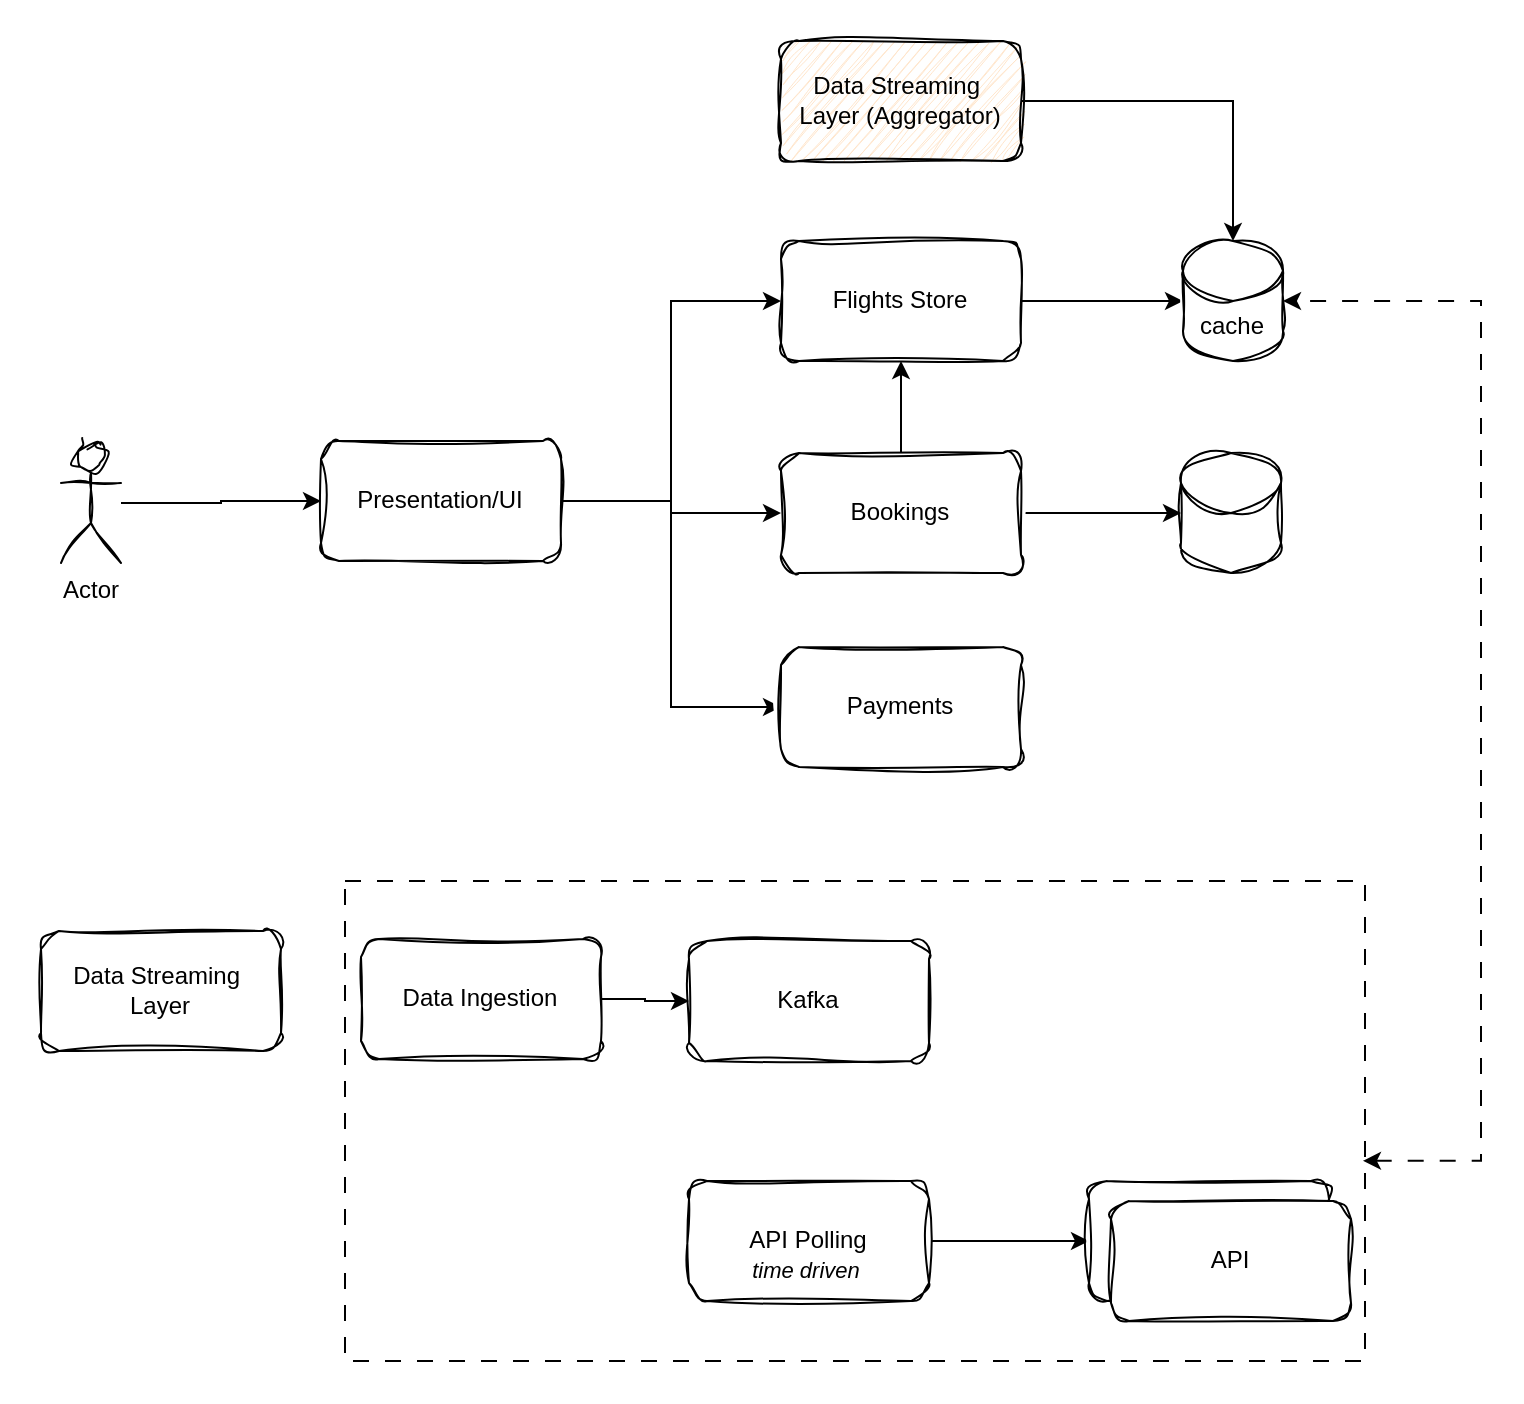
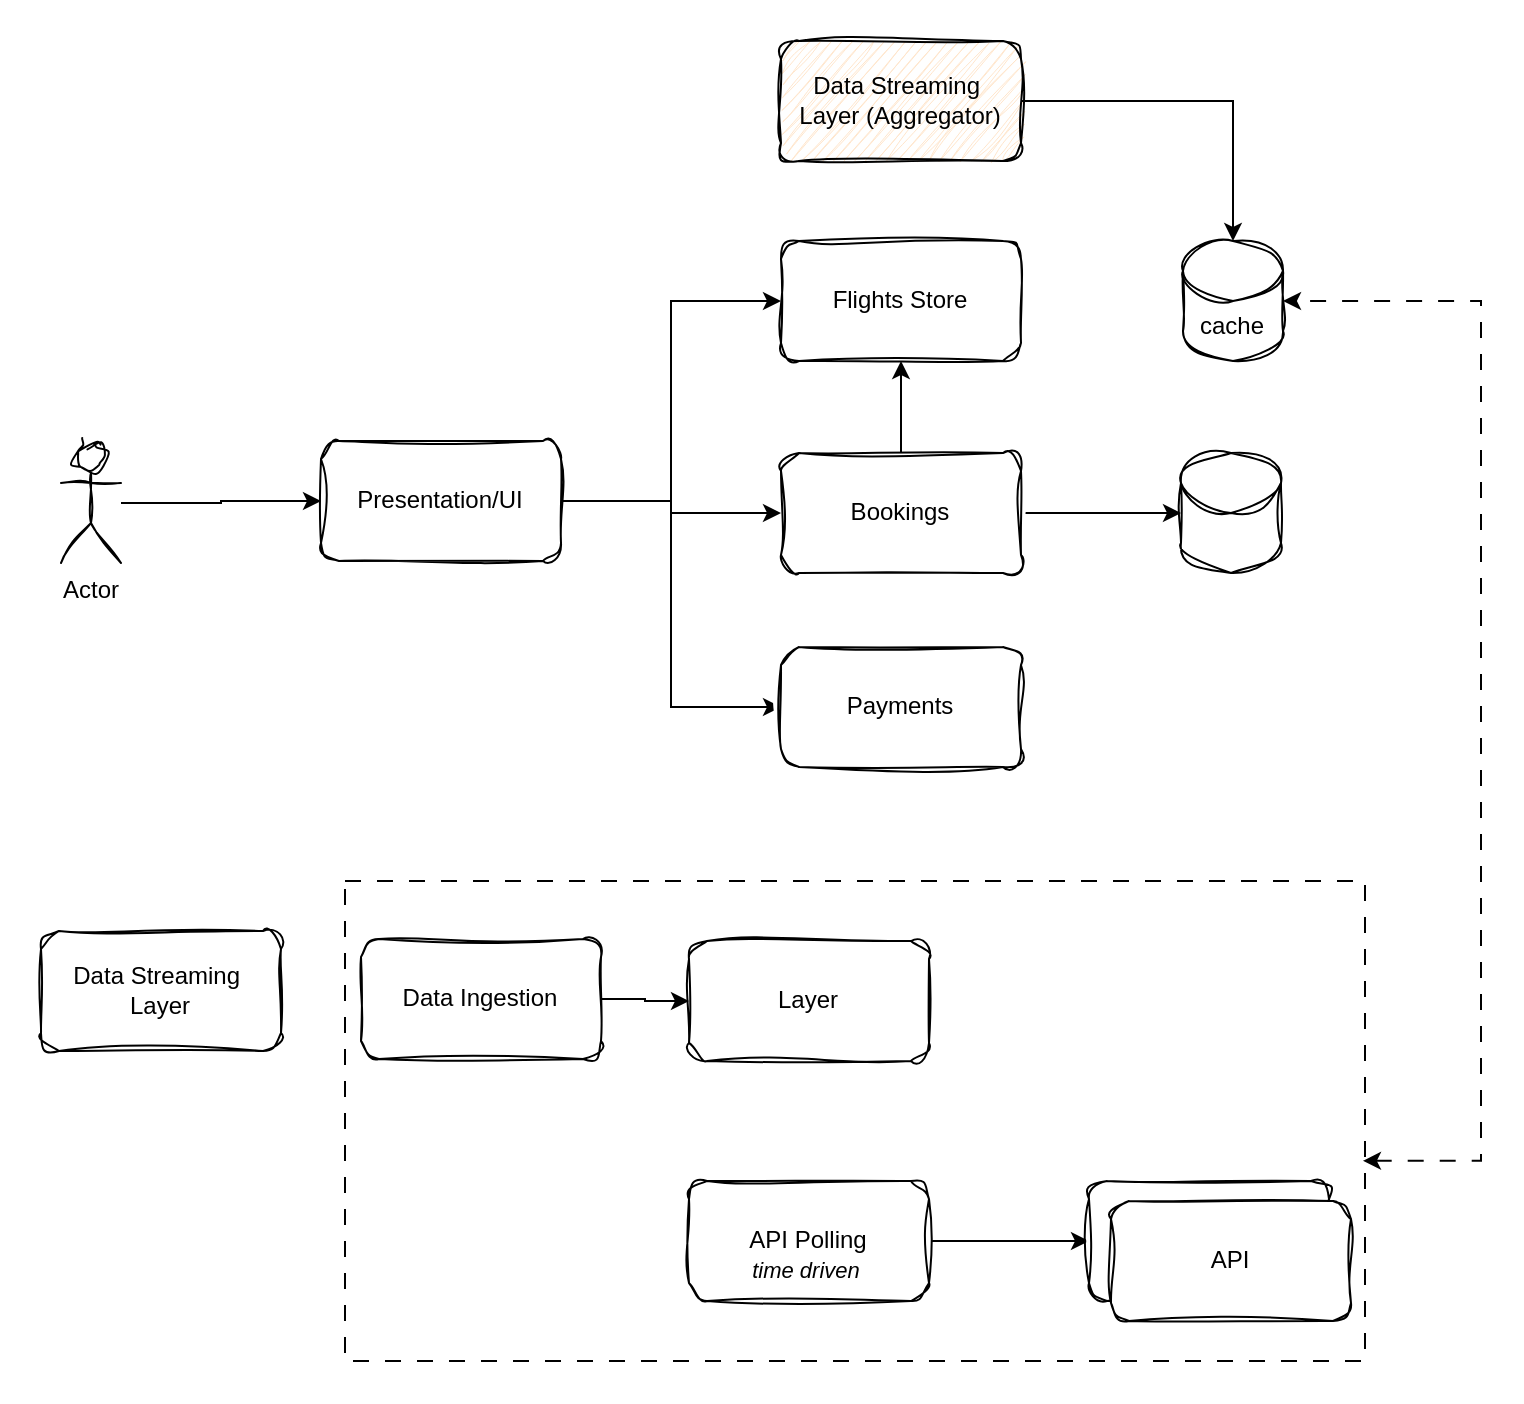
edge "Flights Store" -> "cache": removed
node "Kafka": label "Kafka" -> "Layer"
